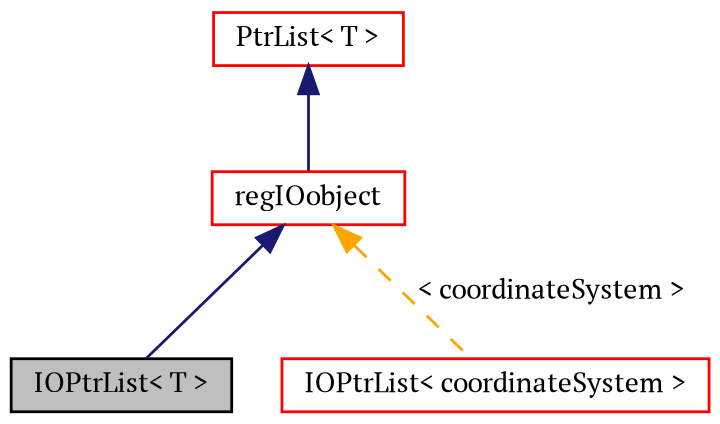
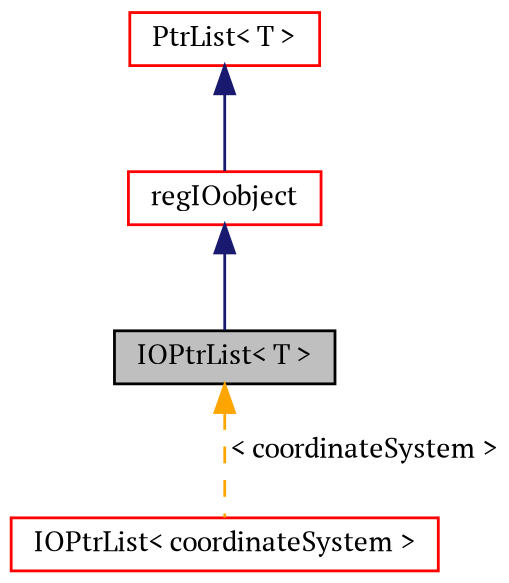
edge "IOPtrList< coordinateSystem >" -> "regIOobject": now "IOPtrList< coordinateSystem >" -> "IOPtrList< T >"
